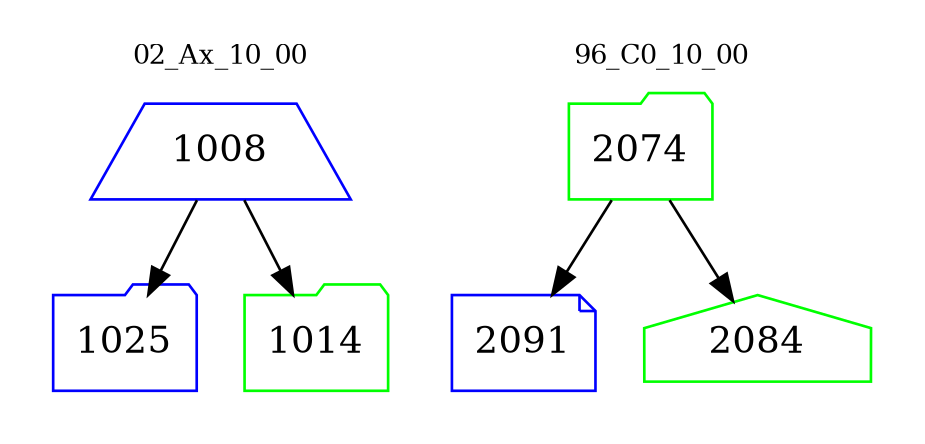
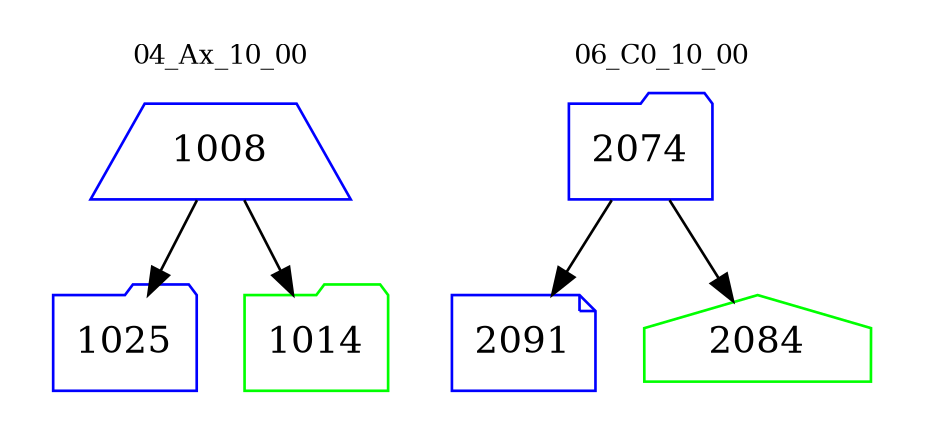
cluster "02_Ax_10_00": label "02_Ax_10_00" -> "04_Ax_10_00"
cluster "96_C0_10_00": label "96_C0_10_00" -> "06_C0_10_00"
node "2074": color green -> blue
